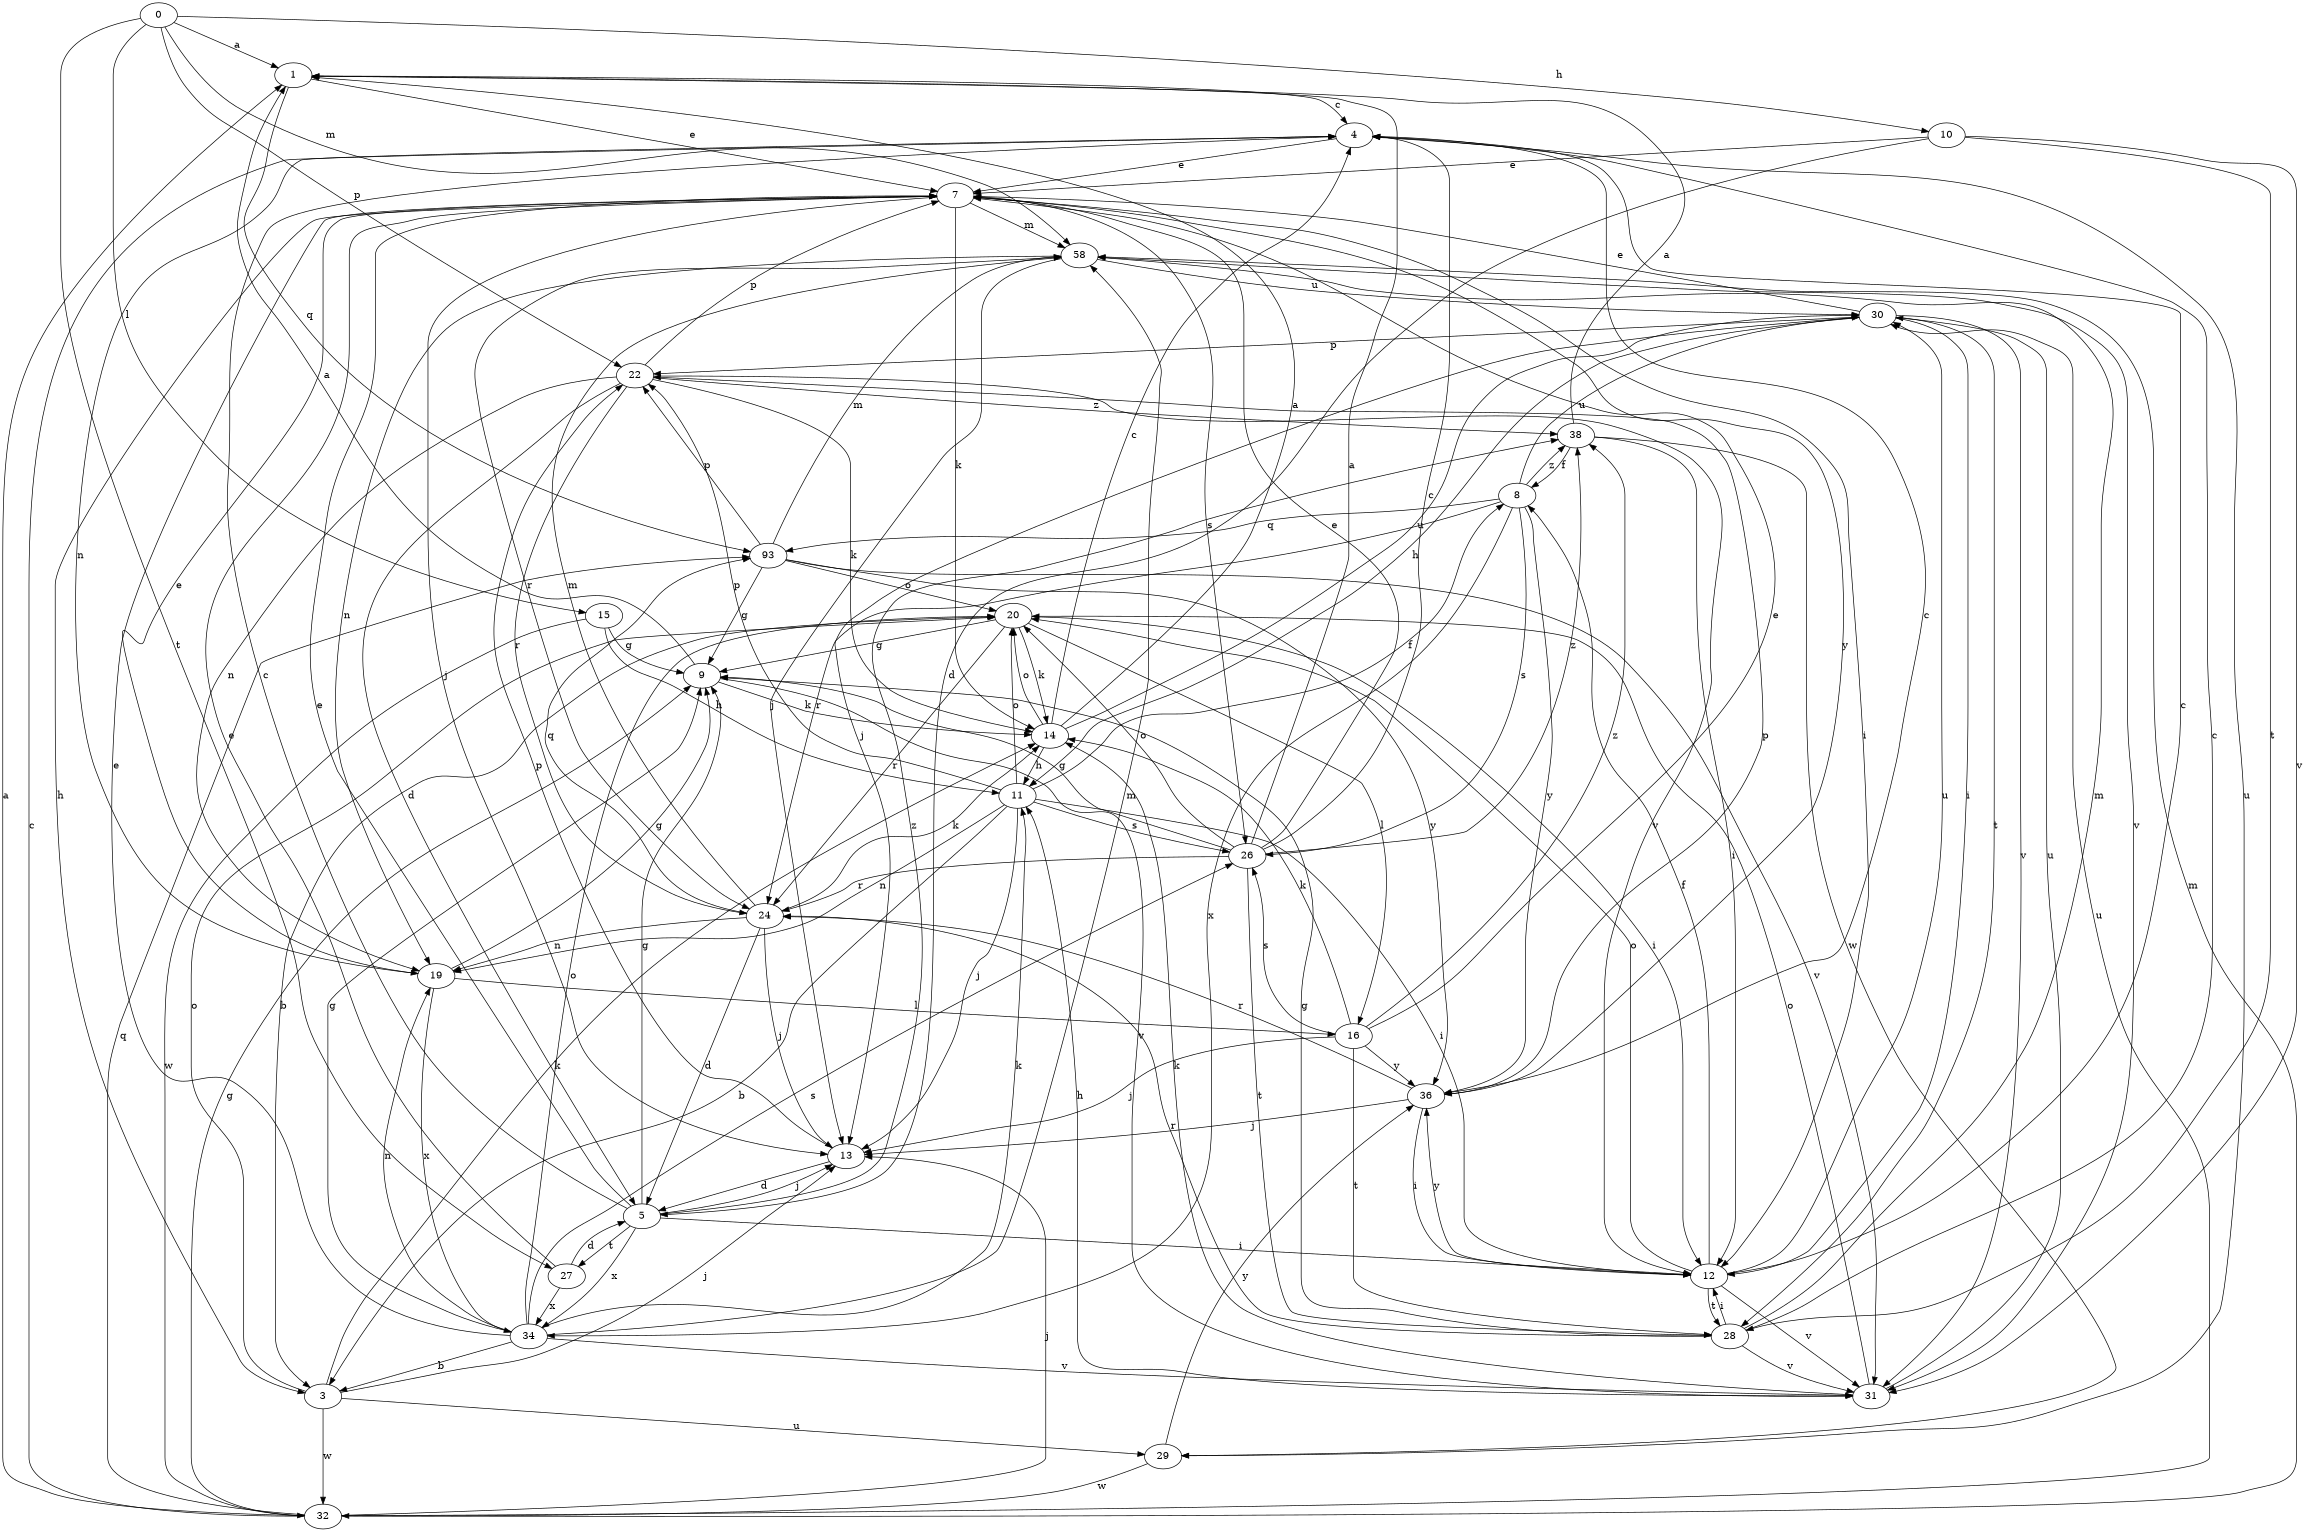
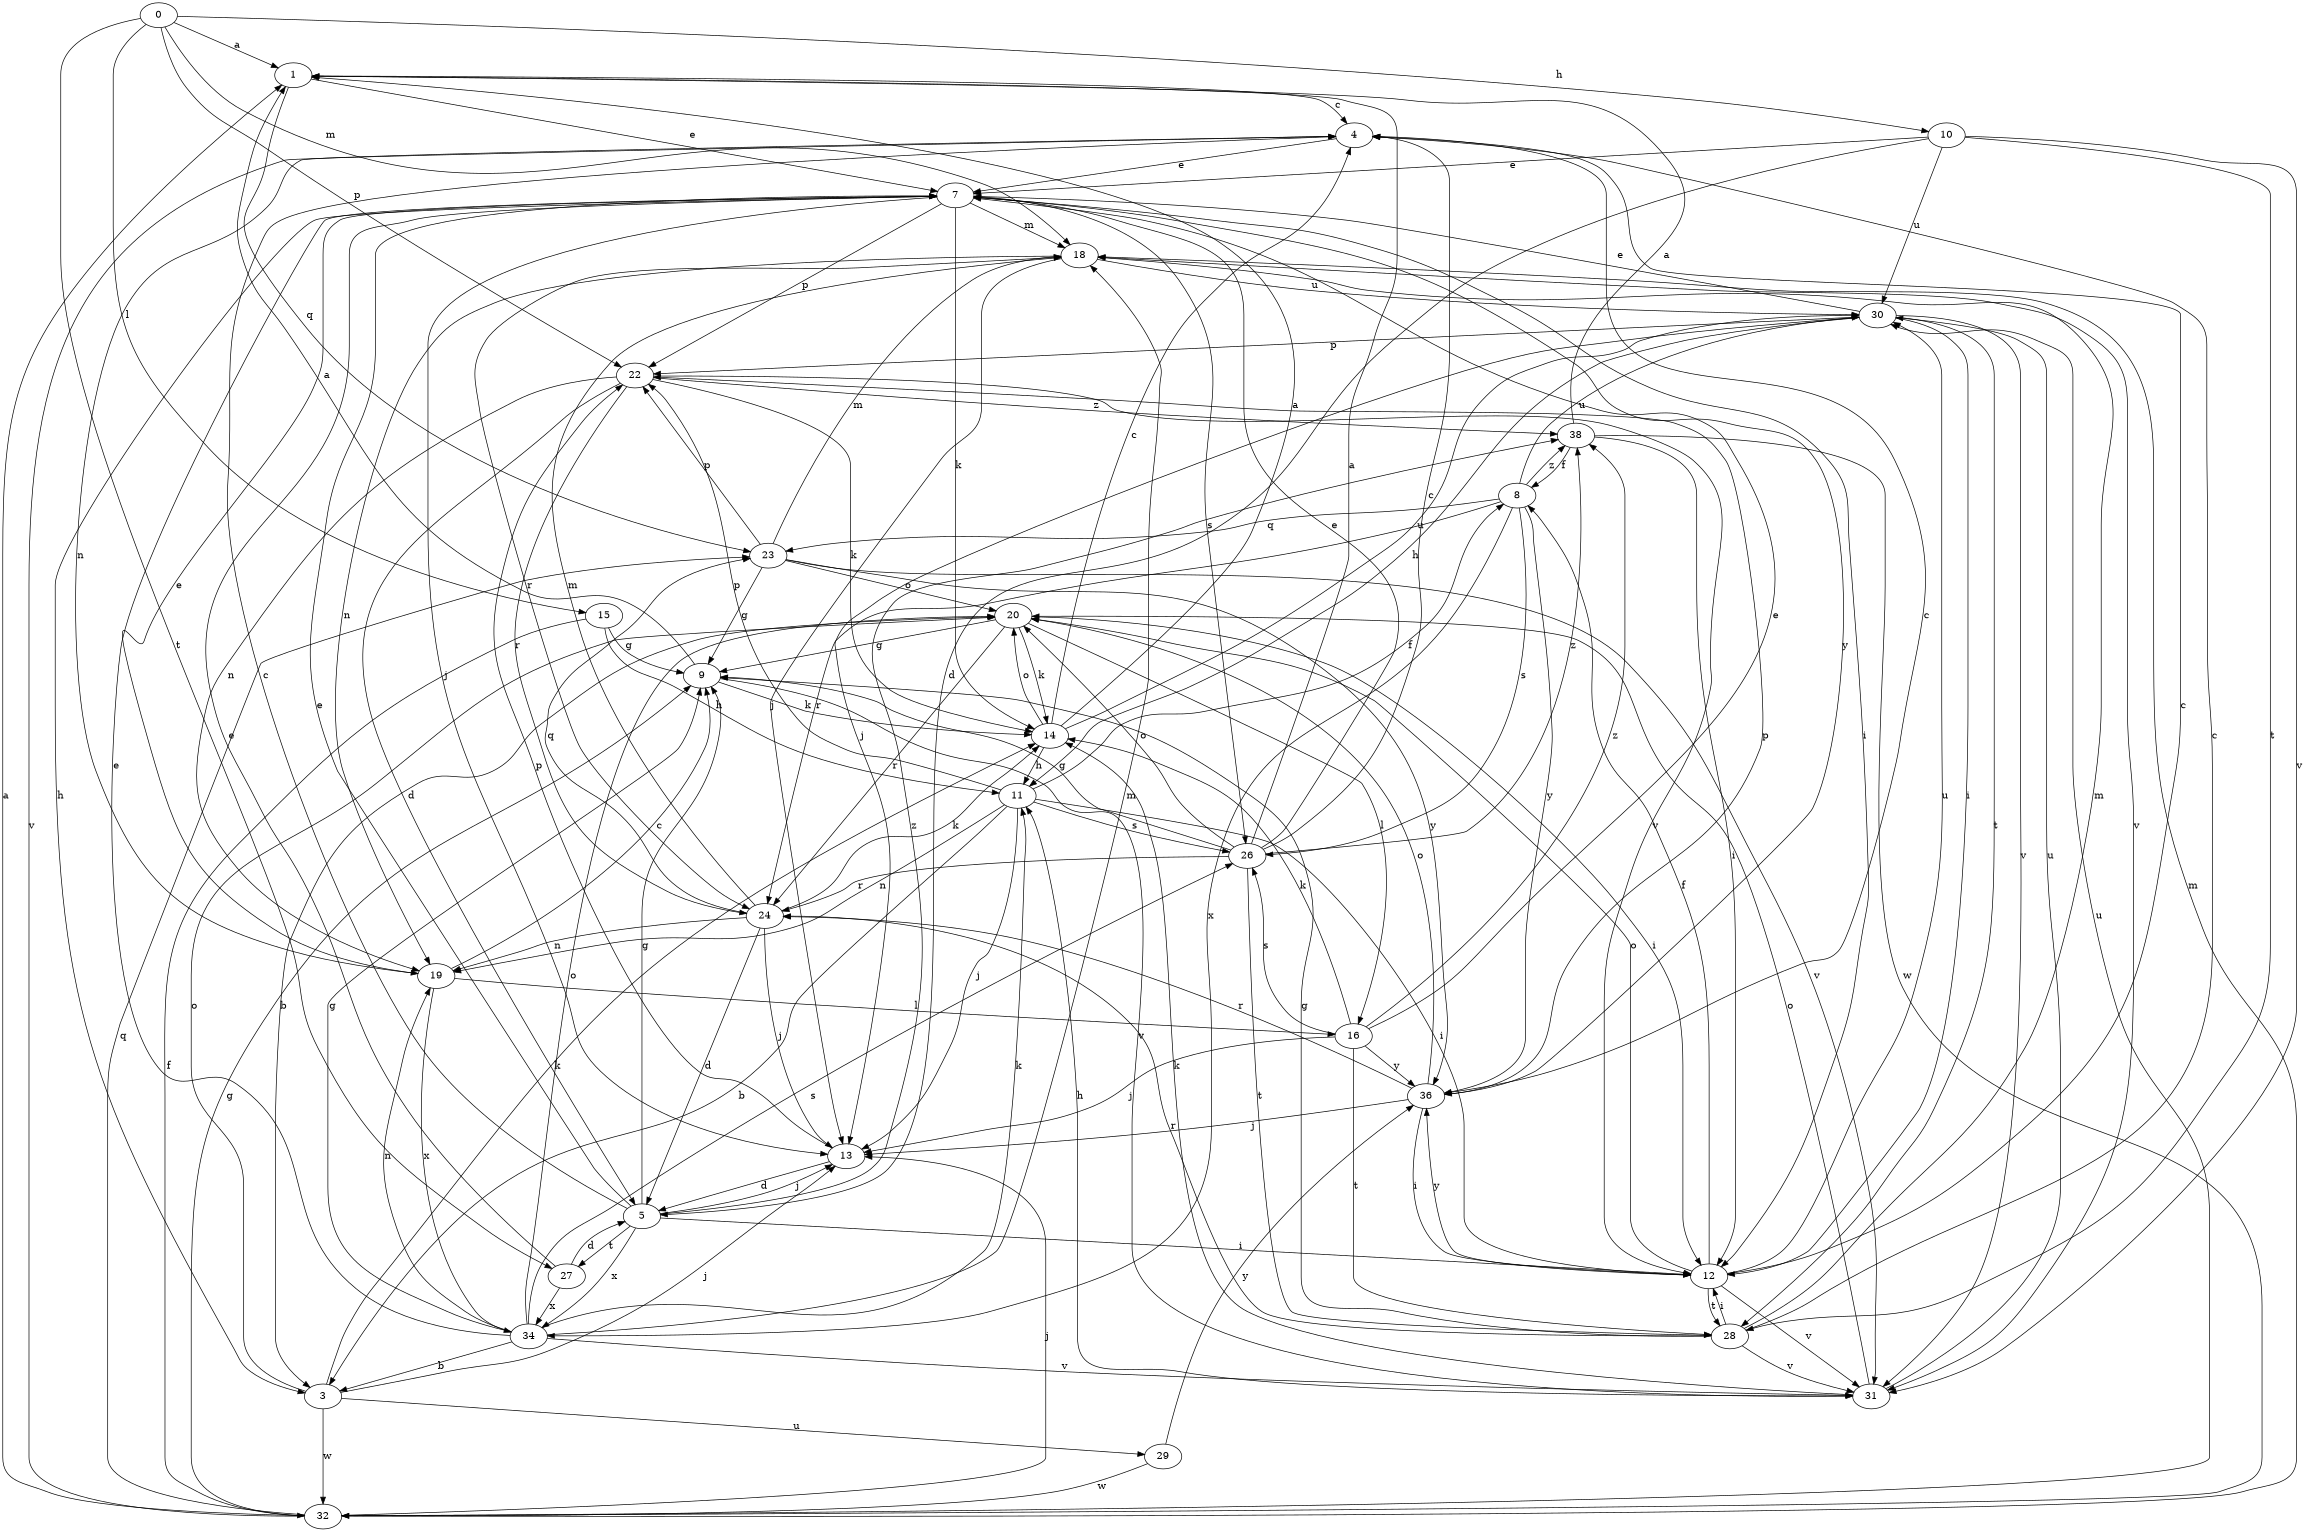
edge "10" -> "30": added, label "u"
node "58": label "58" -> "18"
edge "22" -> "7": reversed
node "93": label "93" -> "23"
edge "11" -> "20": now "36" -> "20"
edge "32" -> "4": label "c" -> "v"
edge "19" -> "9": label "g" -> "c"
edge "4" -> "29": removed, label "u"
edge "15" -> "32": label "w" -> "f"
edge "38" -> "29": now "38" -> "32"
